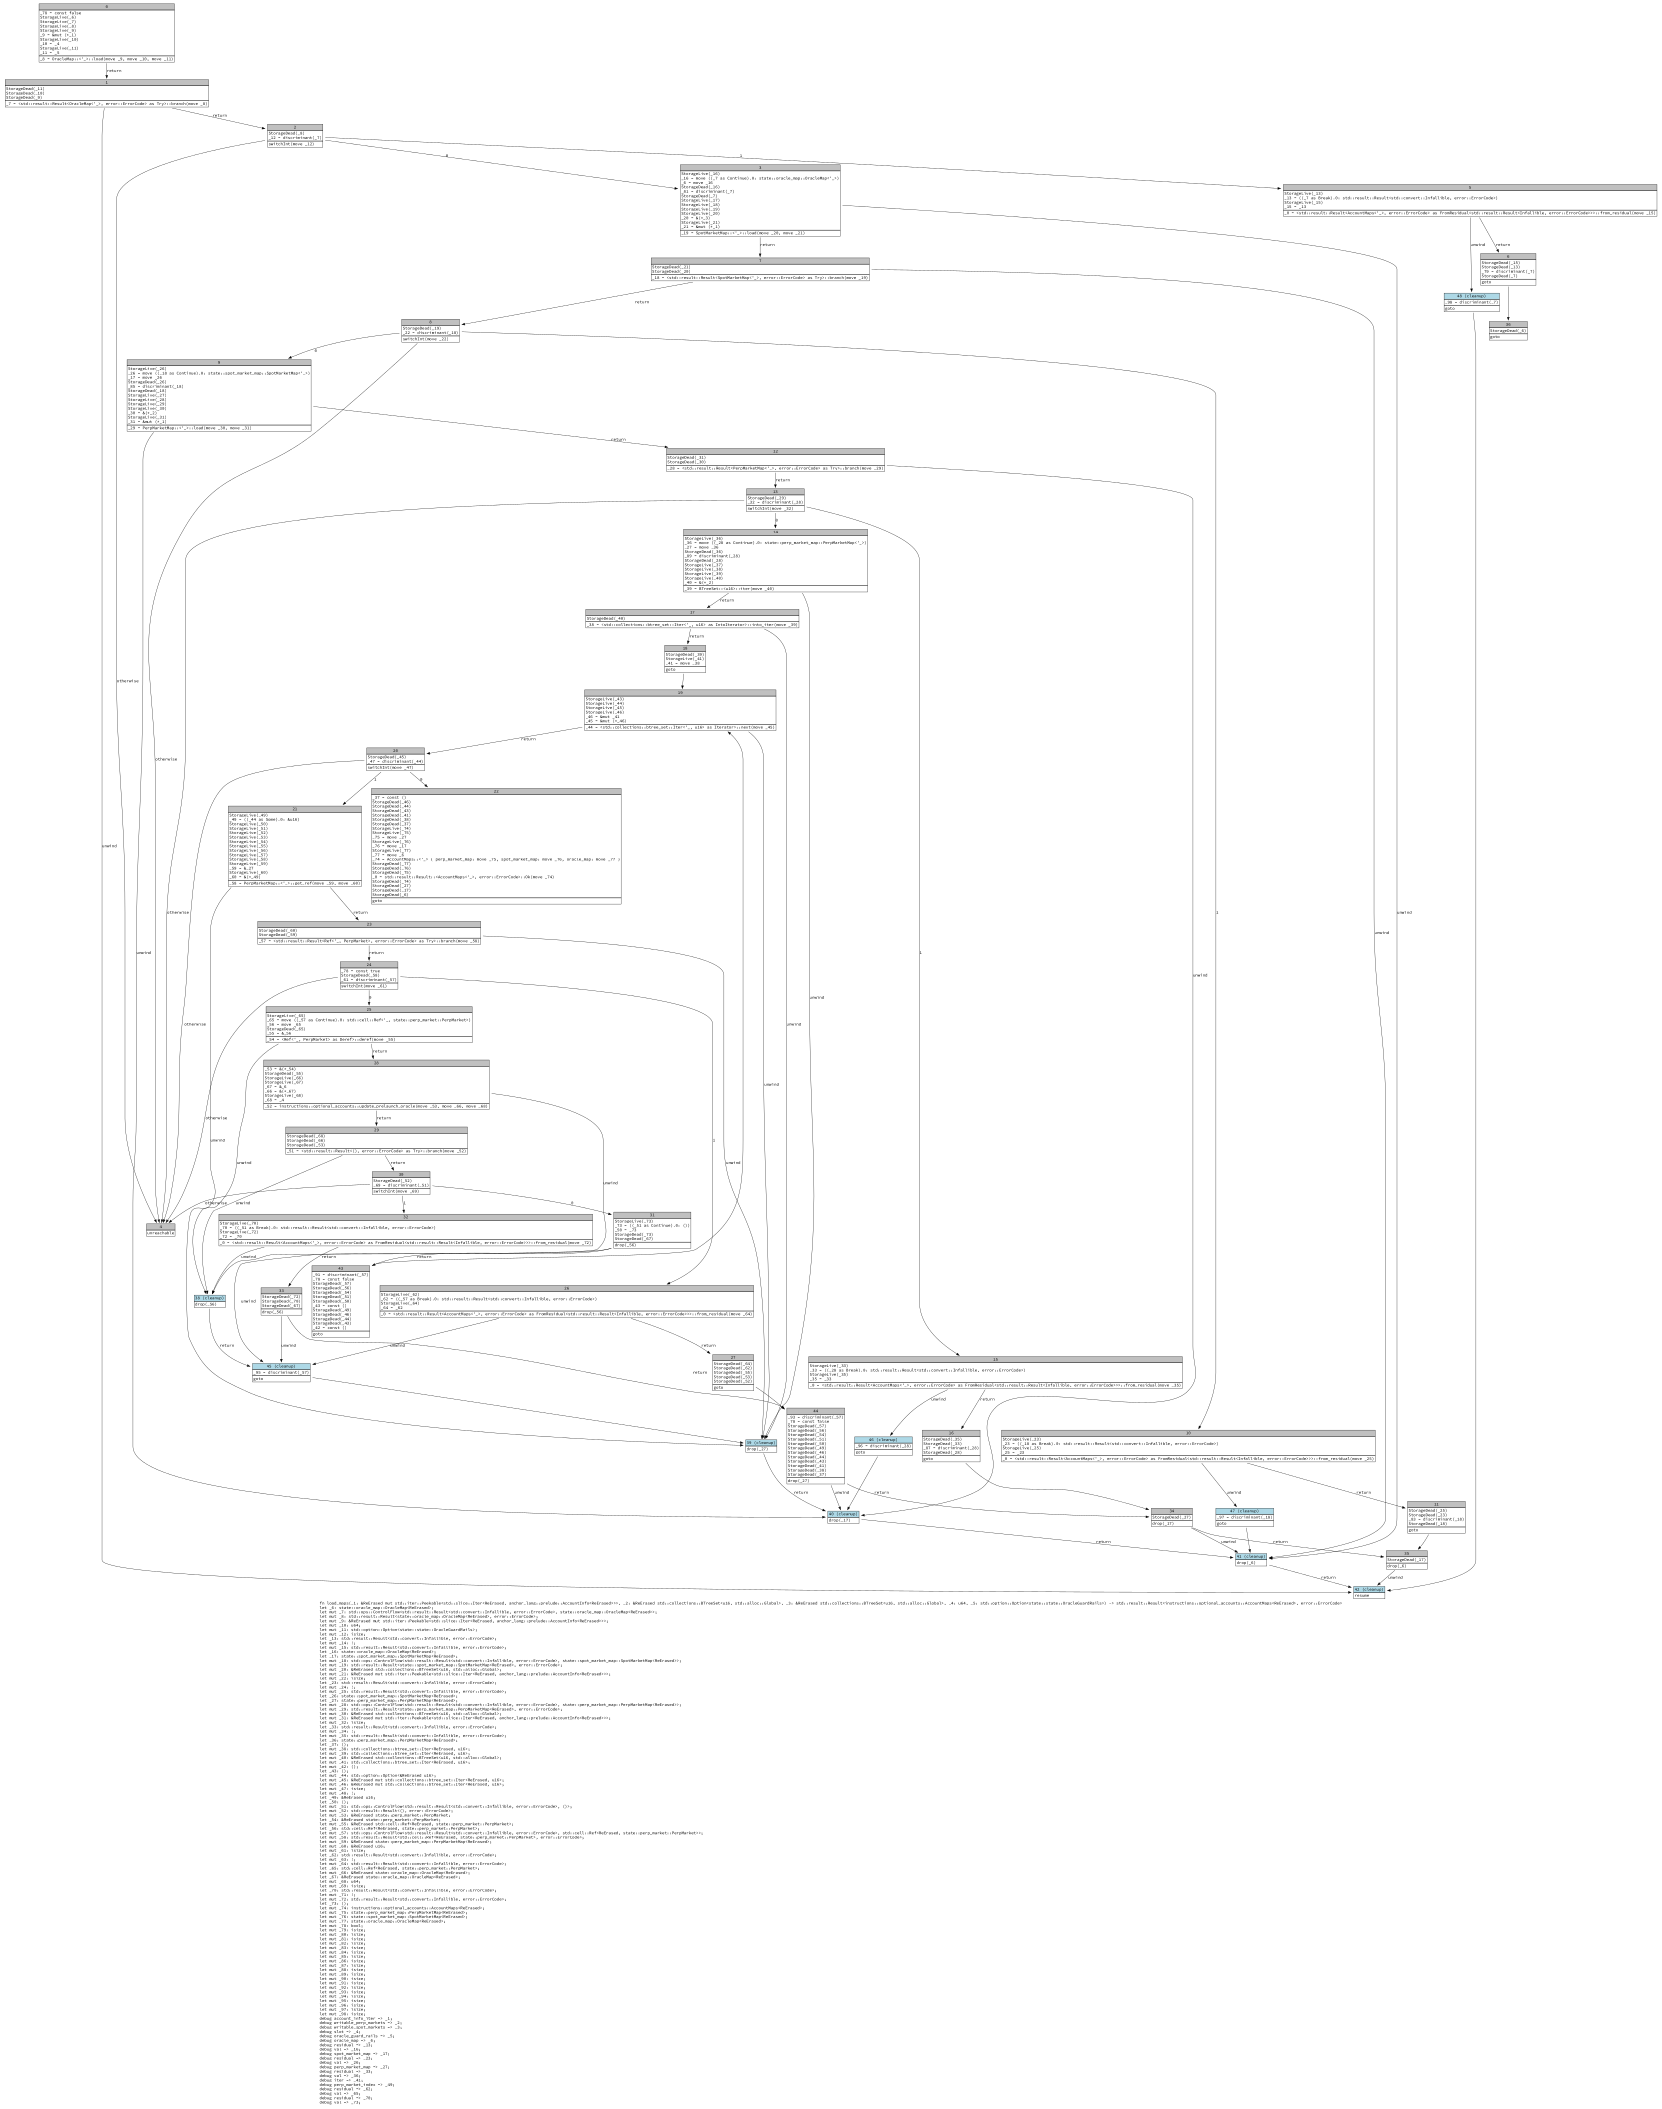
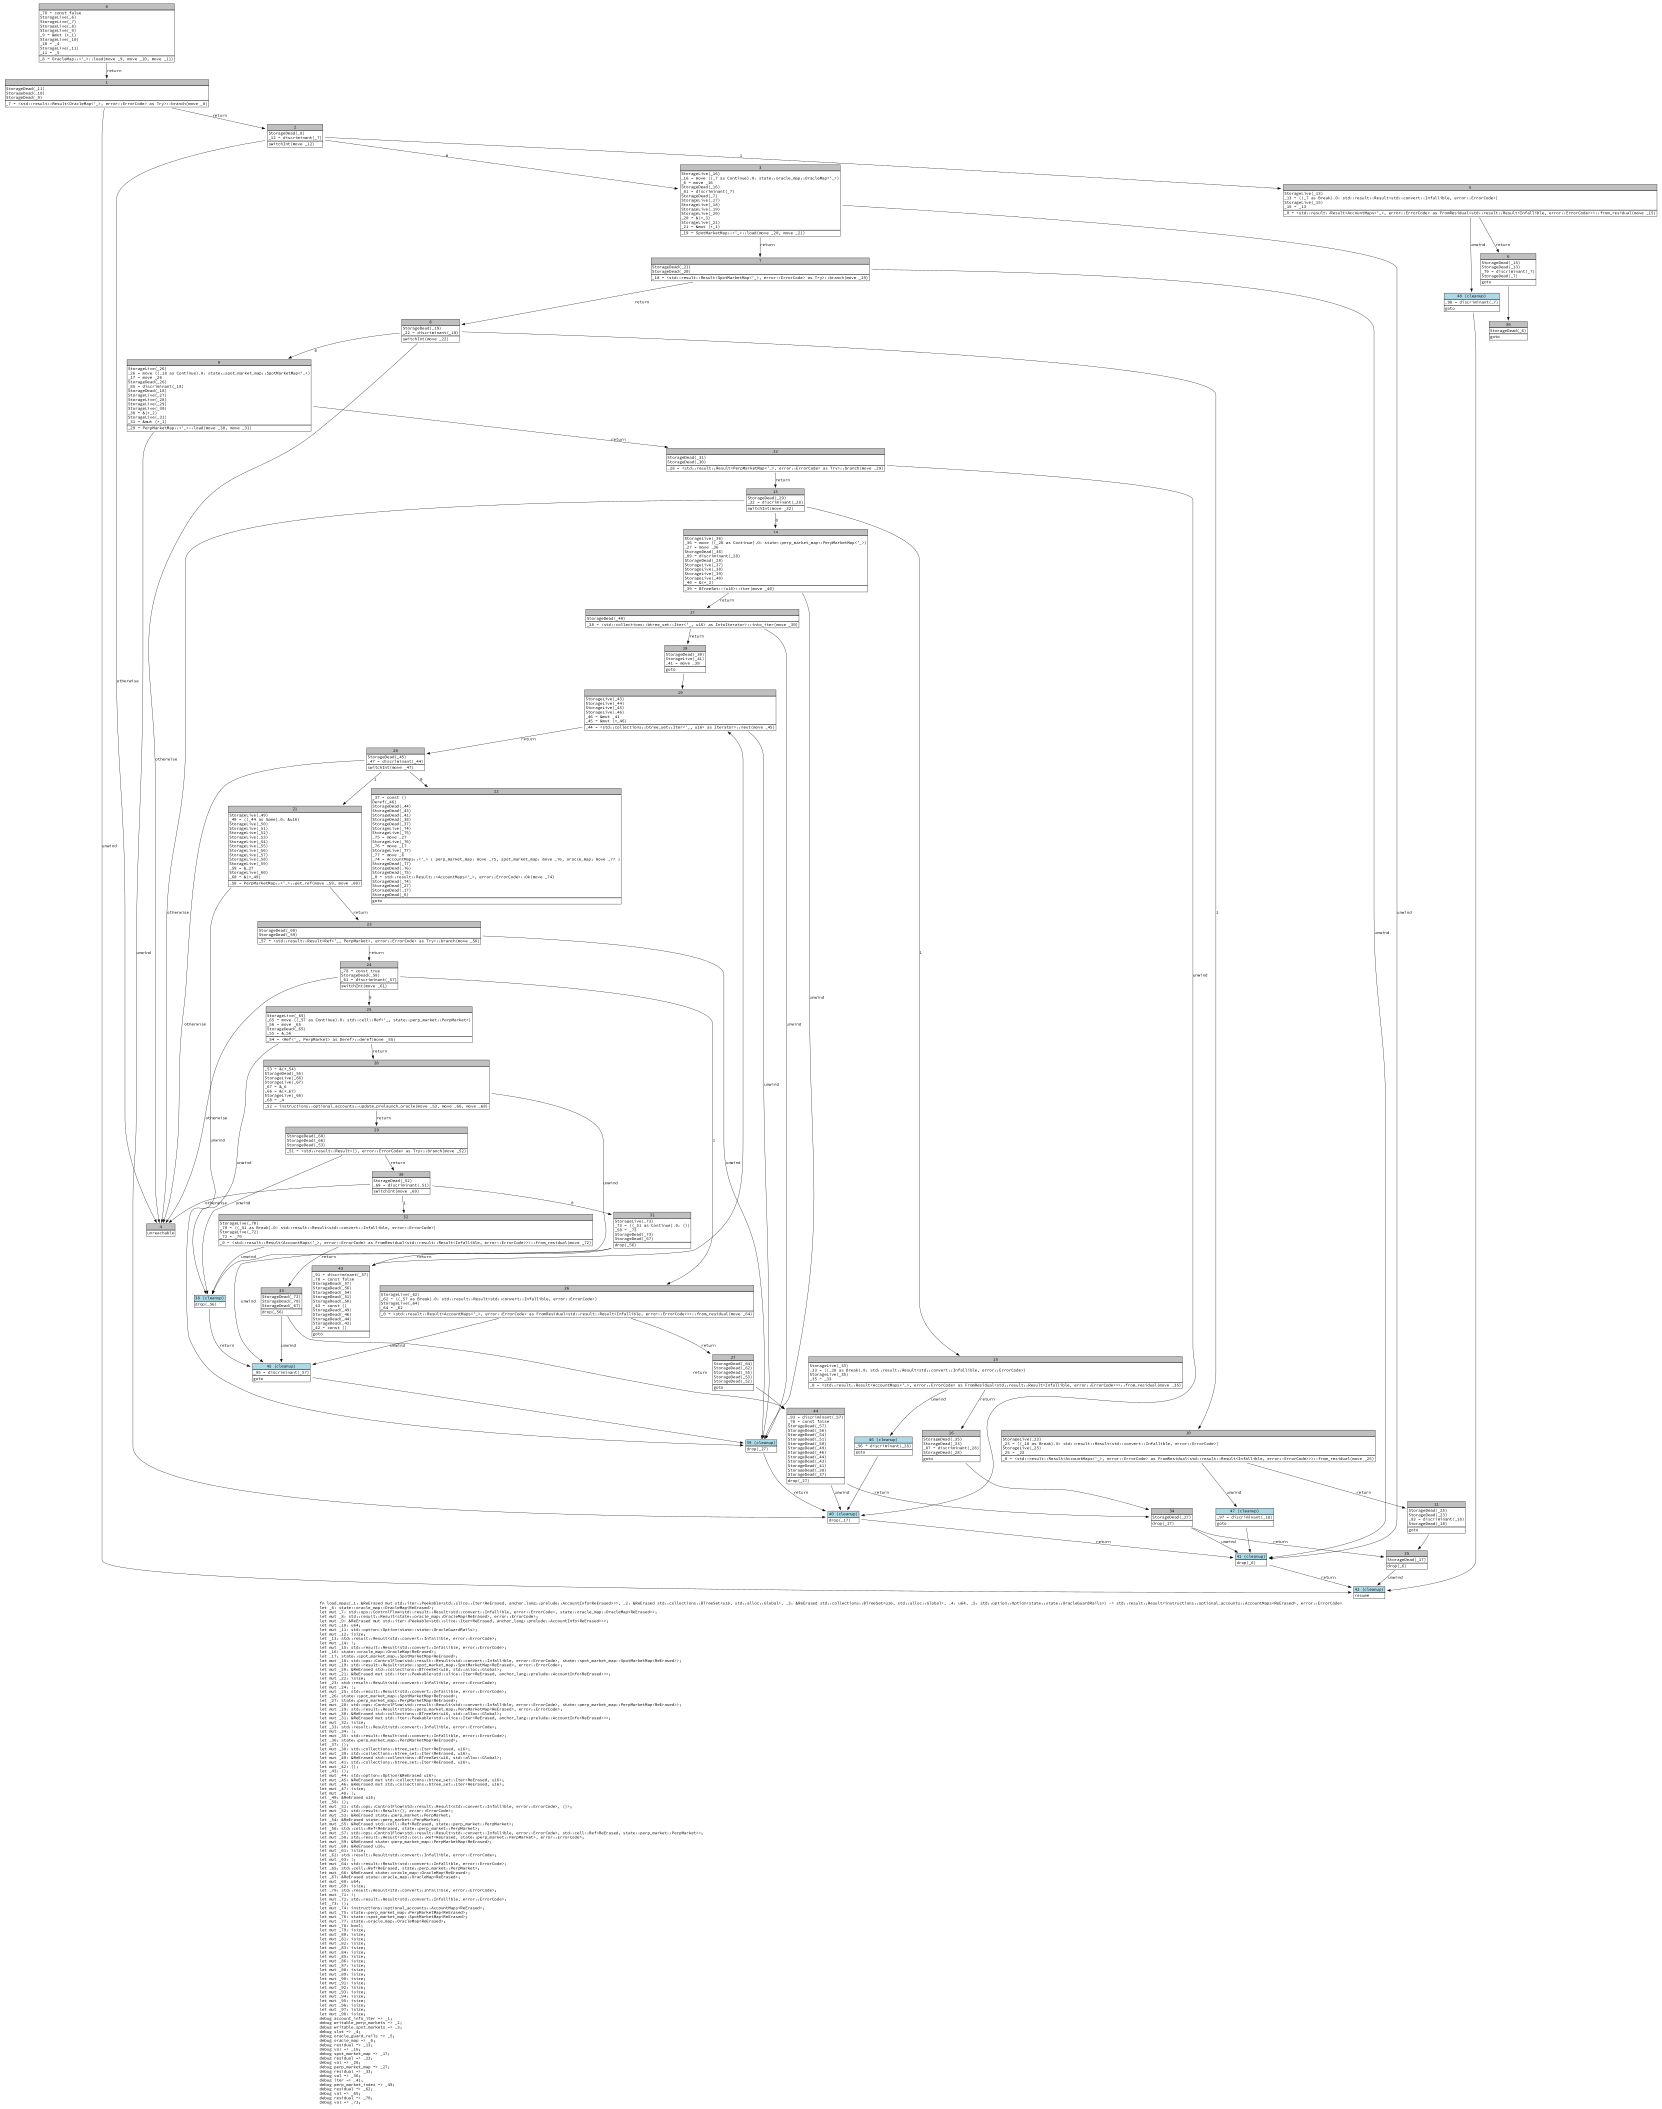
node "22": text "StorageDead(_46)" -> "Deref(_46)"
